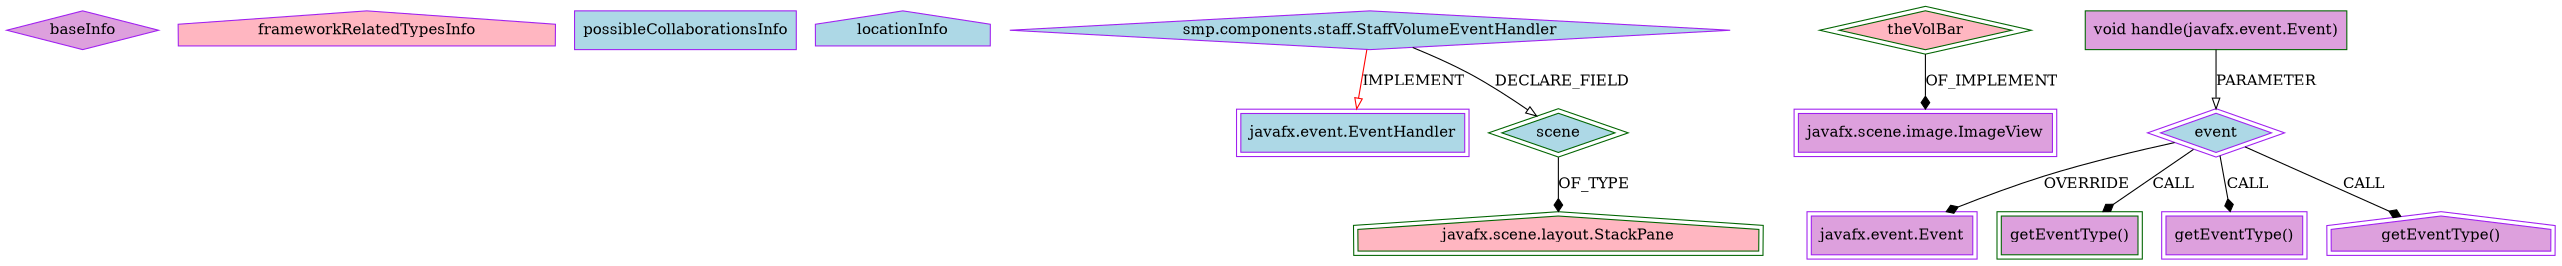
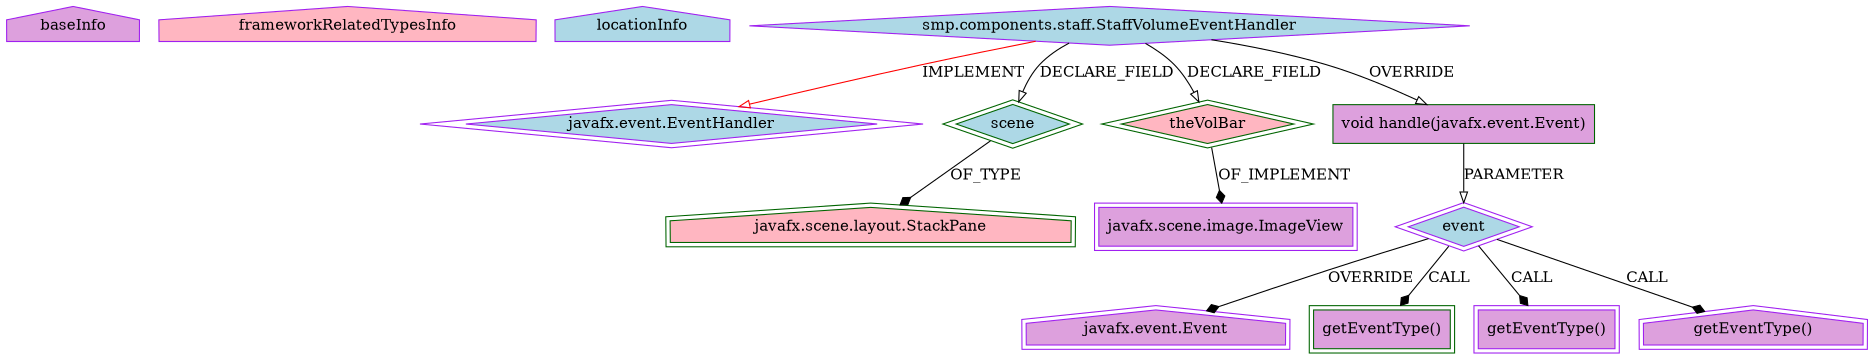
node "baseInfo": shape diamond -> house
node "possibleCollaborationsInfo": removed
edge "smp.components.staff.StaffVolumeEventHandler" -> "void handle(javafx.event.Event)": added, label "OVERRIDE"
edge "smp.components.staff.StaffVolumeEventHandler" -> "theVolBar": added, label "DECLARE_FIELD"
node "javafx.event.EventHandler": shape box -> diamond
node "javafx.event.Event": shape box -> house
